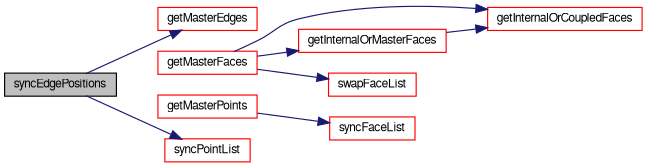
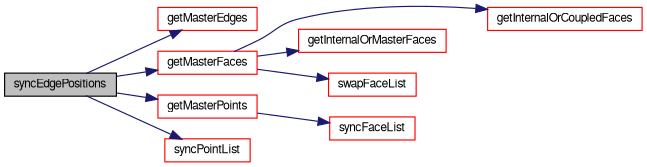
edge "getInternalOrMasterFaces" -> "getInternalOrCoupledFaces": removed
edge "syncEdgePositions" -> "getMasterFaces": added
edge "syncEdgePositions" -> "getMasterPoints": added
